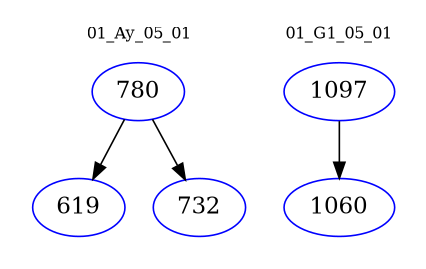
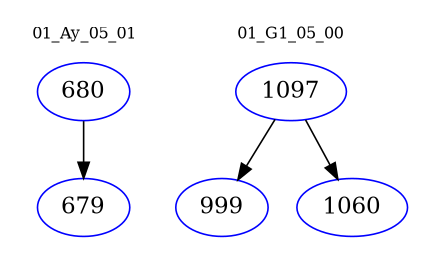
cluster "01_G1_05_01": label "01_G1_05_01" -> "01_G1_05_00"
node "780": label "780" -> "680"
node "619": label "619" -> "679"
node "732": removed
node "999": added
